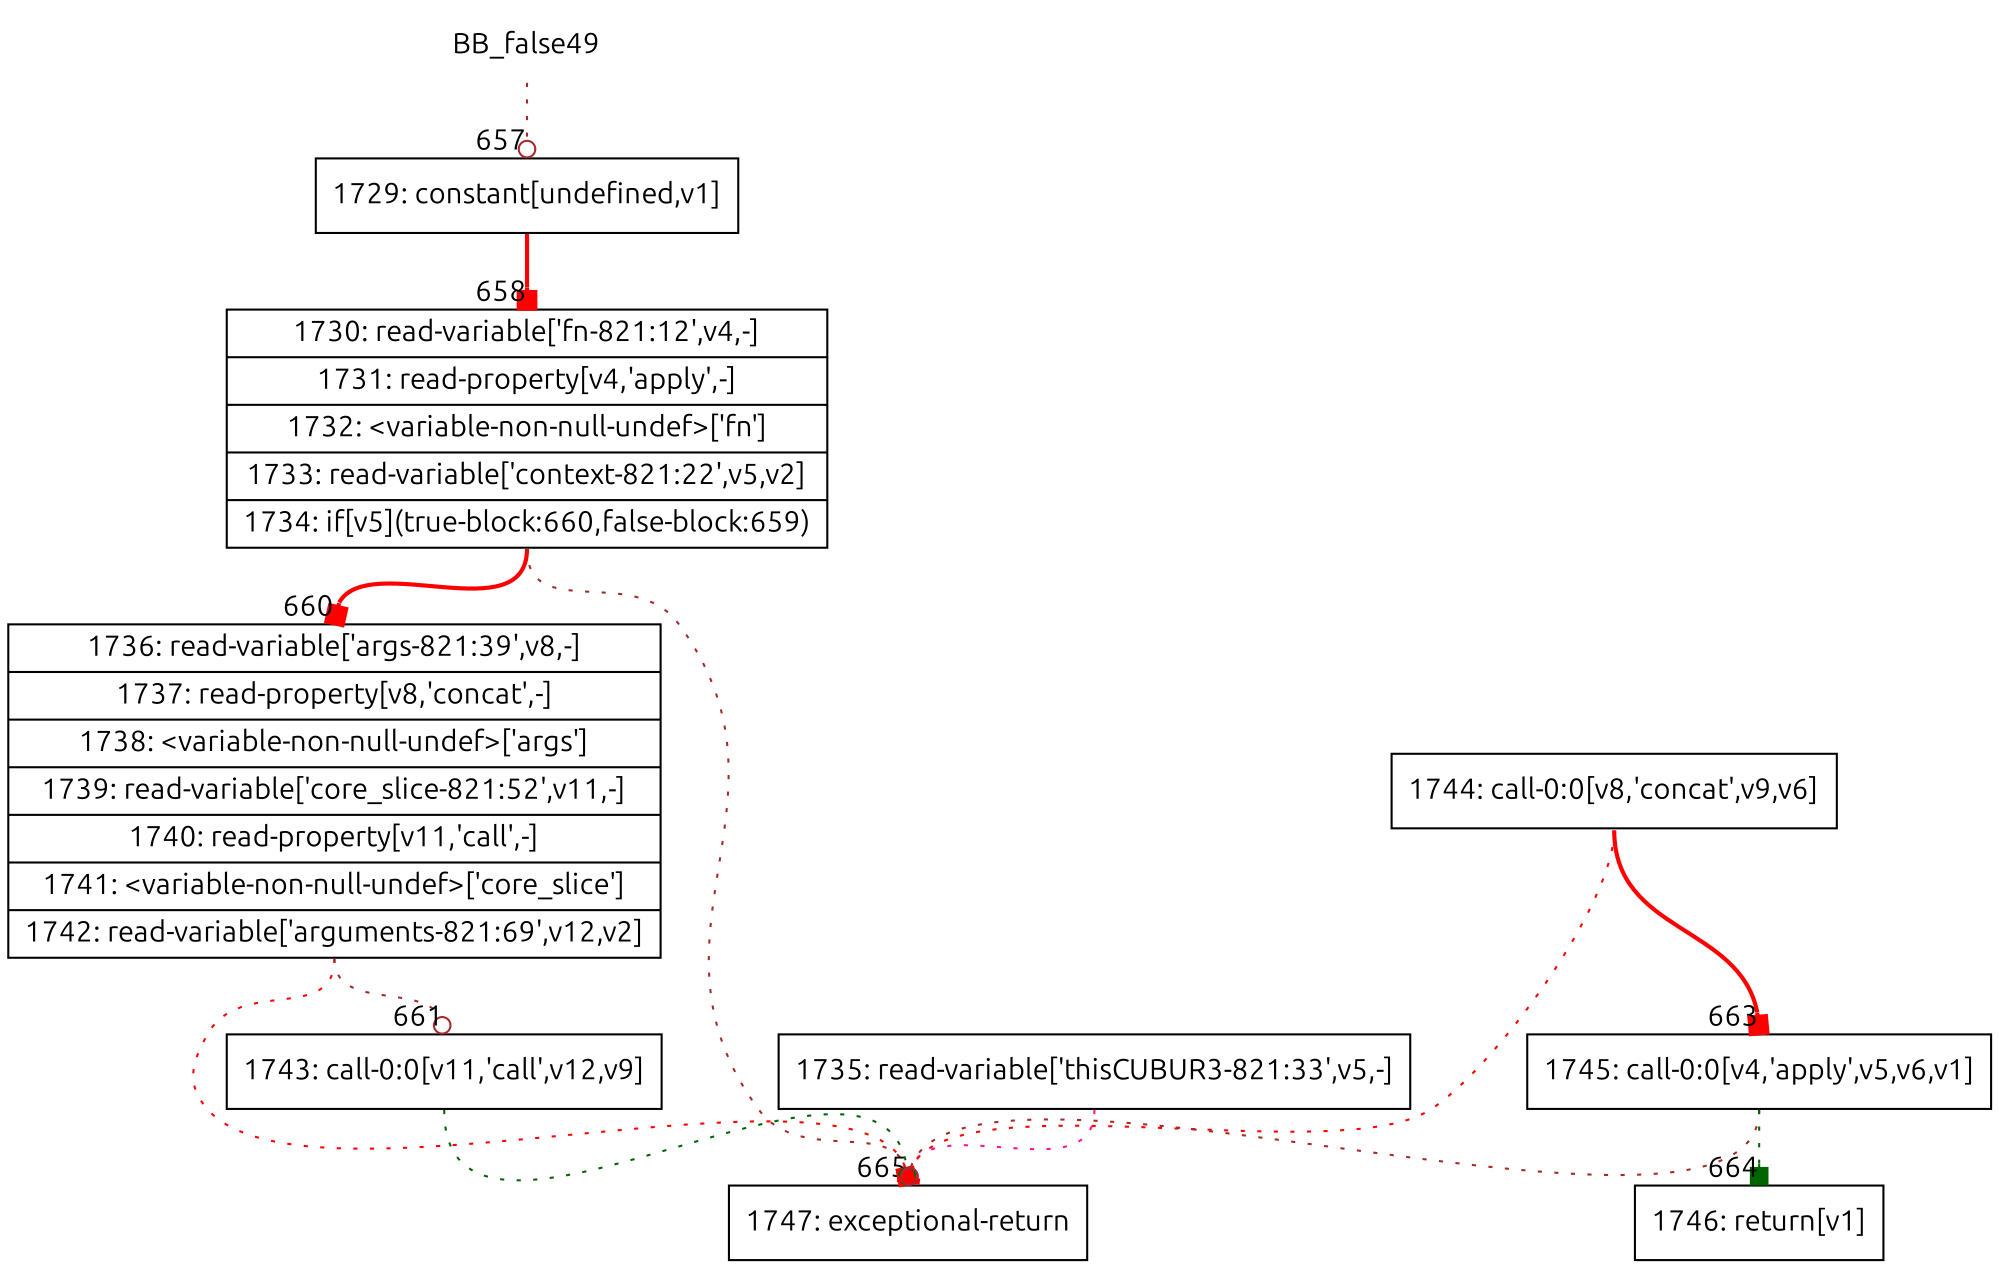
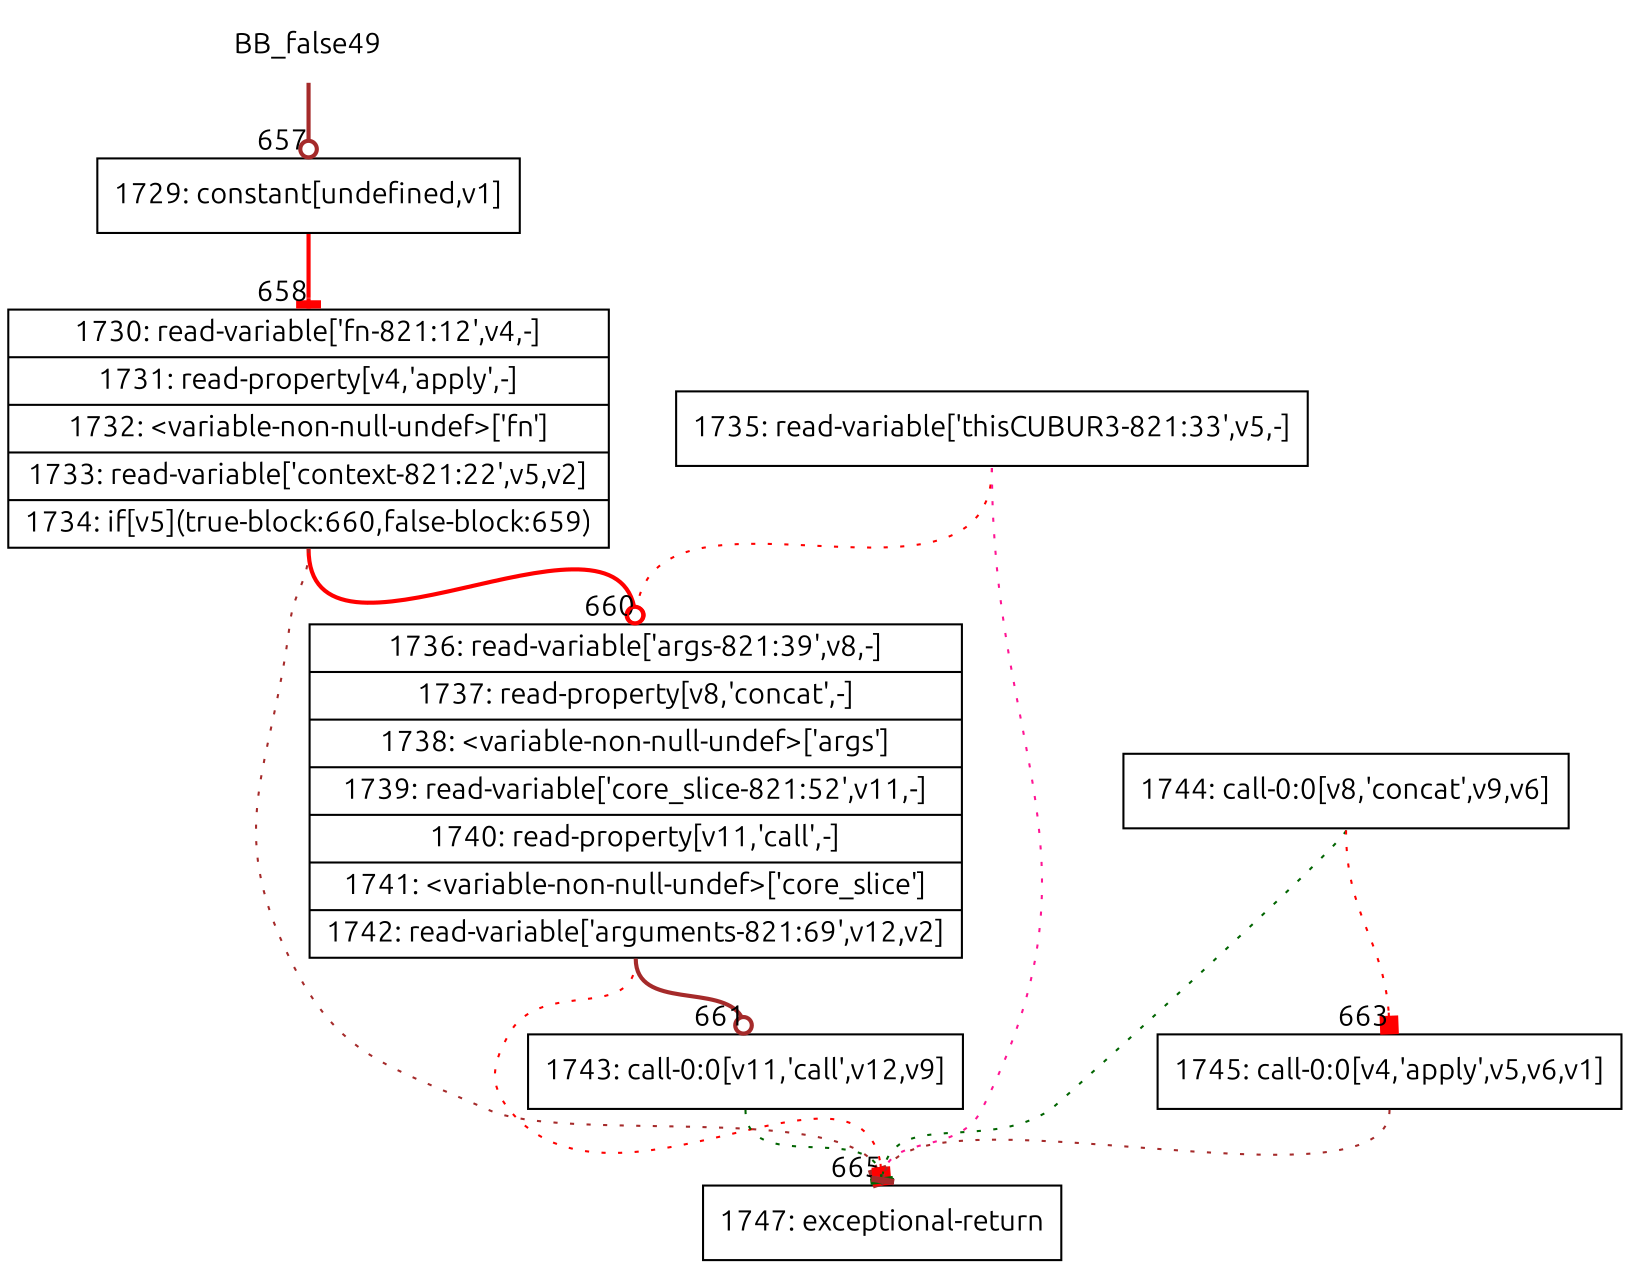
edge "BB_false49" -> "1729: constant[undefined,v1]": style dotted -> bold
edge "1729: constant[undefined,v1]" -> "1730: read-variable['fn-821:12',v4,-]": arrowhead box -> tee
edge "1735: read-variable['thisCUBUR3-821:33',v5,-]" -> "1736: read-variable['args-821:39',v8,-]": added
edge "1730: read-variable['fn-821:12',v4,-]" -> "1736: read-variable['args-821:39',v8,-]": arrowhead box -> odot
edge "1744: call-0:0[v8,'concat',v9,v6]" -> "1745: call-0:0[v4,'apply',v5,v6,v1]": style bold -> dotted
edge "1736: read-variable['args-821:39',v8,-]" -> "1743: call-0:0[v11,'call',v12,v9]": style dotted -> bold
edge "1744: call-0:0[v8,'concat',v9,v6]" -> "1747: exceptional-return": color red -> darkgreen
edge "1735: read-variable['thisCUBUR3-821:33',v5,-]" -> "1747: exceptional-return": arrowhead odot -> tee
edge "1745: call-0:0[v4,'apply',v5,v6,v1]" -> "1747: exceptional-return": arrowhead odot -> tee
edge "1743: call-0:0[v11,'call',v12,v9]" -> "1747: exceptional-return": arrowhead odot -> tee
node "1746: return[v1]": removed
